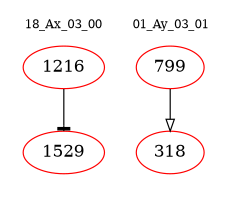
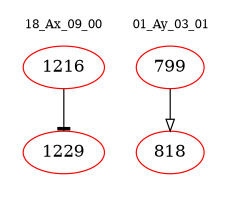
cluster "18_Ax_03_00": label "18_Ax_03_00" -> "18_Ax_09_00"
node "1529": label "1529" -> "1229"
node "318": label "318" -> "818"
